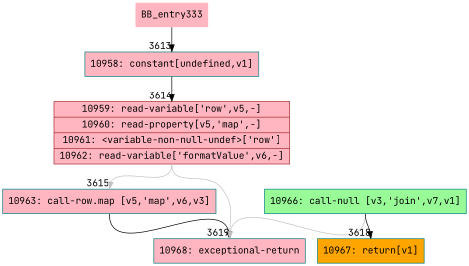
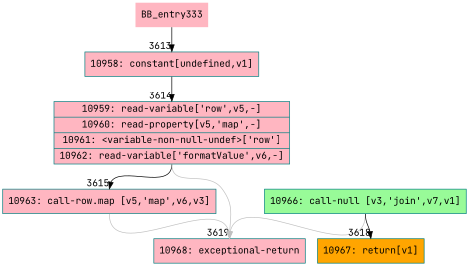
node "10959: read-variable['row',v5,-]": color brown -> teal
edge "10959: read-variable['row',v5,-]" -> "10963: call-row.map [v5,'map',v6,v3]": color gray -> black
edge "10963: call-row.map [v5,'map',v6,v3]" -> "10968: exceptional-return": color black -> gray
